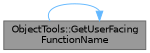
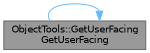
node "ObjectTools::GetUserFacing FunctionName": label "ObjectTools::GetUserFacing FunctionName" -> "ObjectTools::GetUserFacing GetUserFacing"
